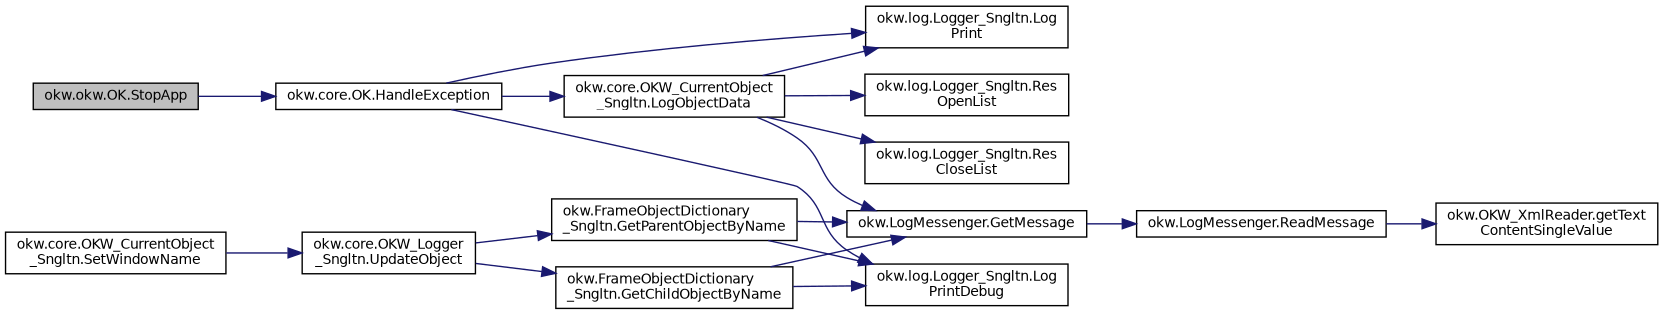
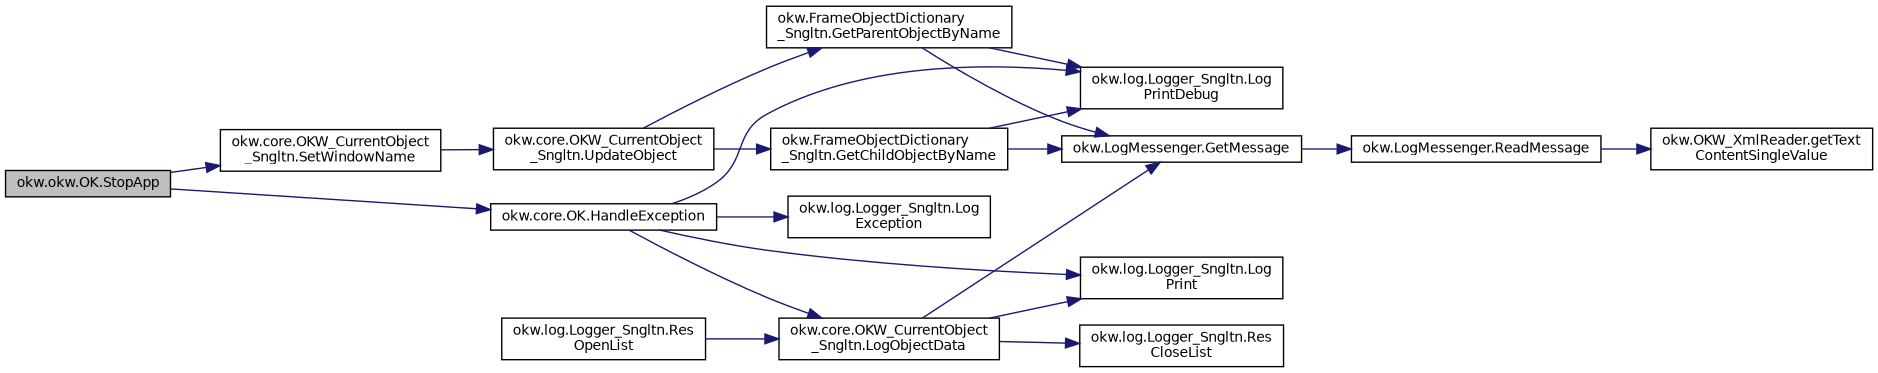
edge "okw.core.OKW_CurrentObject _Sngltn.LogObjectData" -> "okw.log.Logger_Sngltn.Res OpenList": reversed
edge "okw.okw.OK.StopApp" -> "okw.core.OKW_CurrentObject _Sngltn.SetWindowName": added
node "okw.log.Logger_Sngltn.Log Exception": added
node "okw.core.OKW_Logger _Sngltn.UpdateObject": label "okw.core.OKW_Logger _Sngltn.UpdateObject" -> "okw.core.OKW_CurrentObject _Sngltn.UpdateObject"
